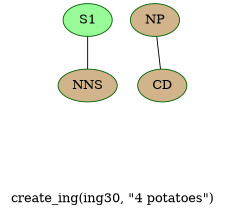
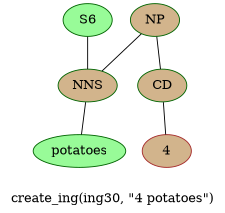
node "S1": label "S1" -> "S6"
edge "NP" -- "NNS": added
node "potatoes": added
node "4": added
